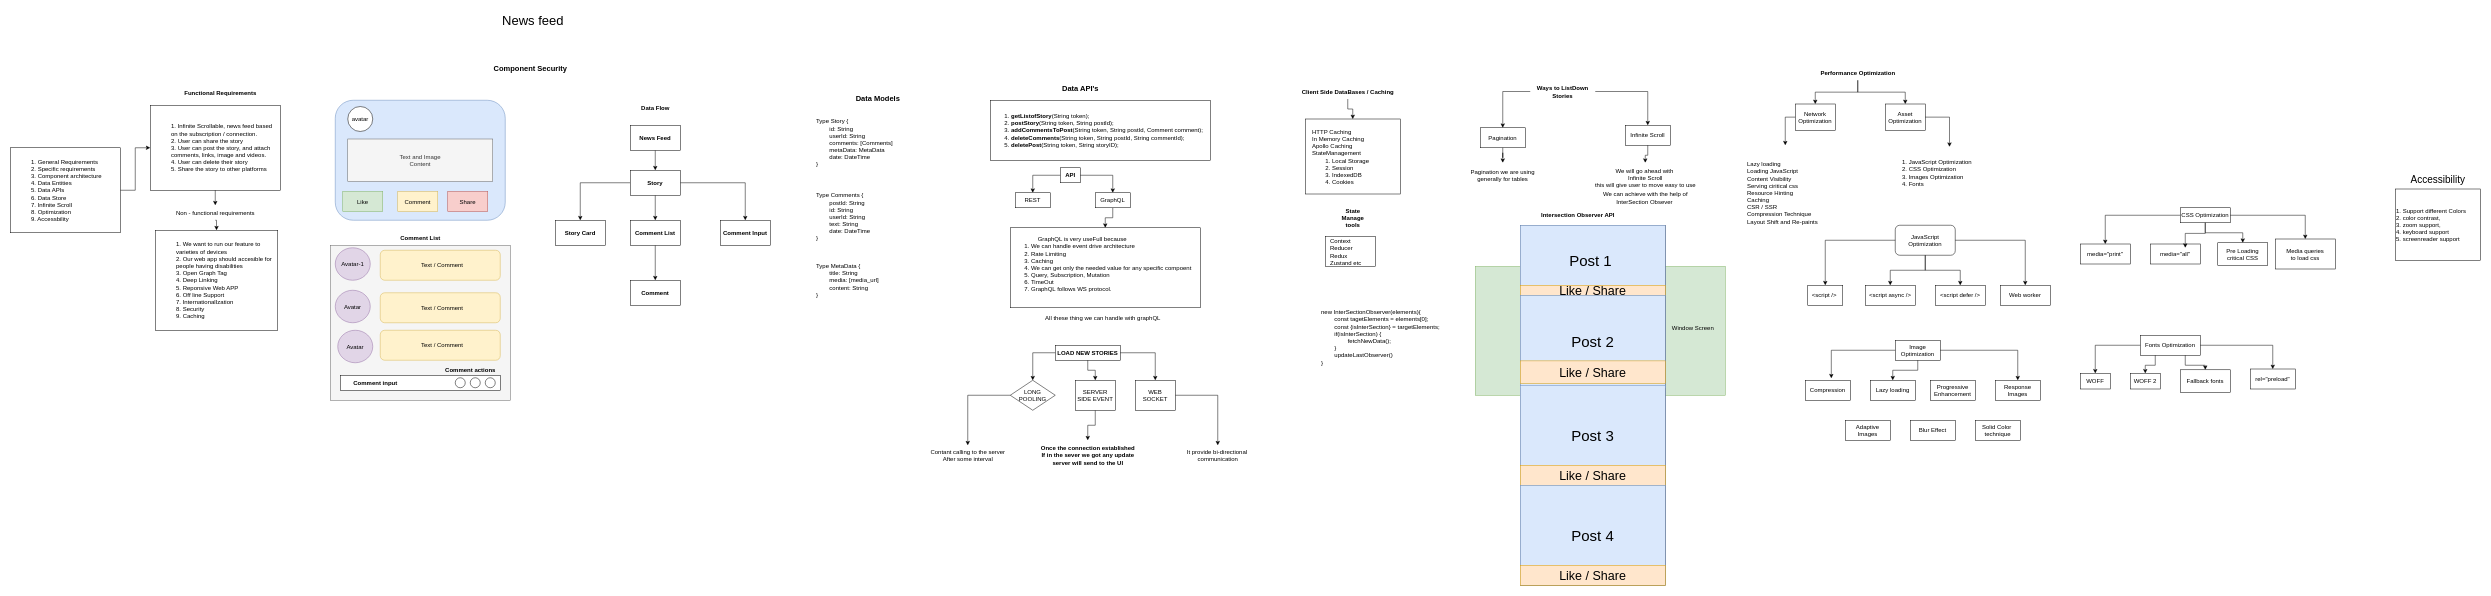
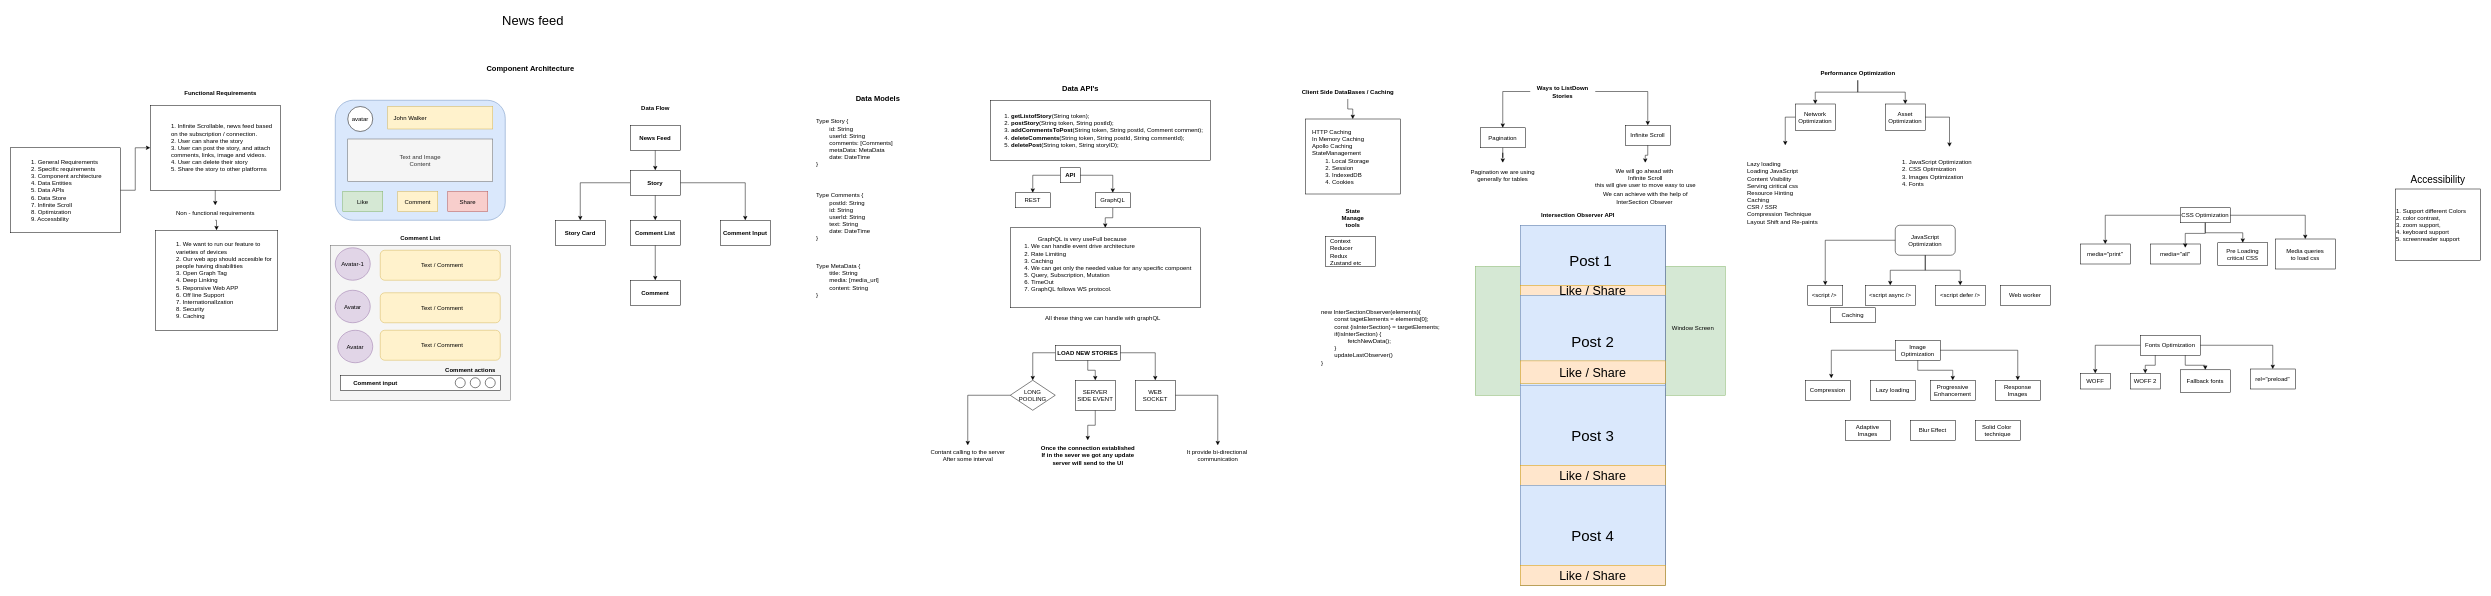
node "Component Security": label "Component Security" -> "Component Architecture"
node "John Walker": added
edge "JavaScript Optimization" -> "Web worker": removed
node "Caching": added
edge "Image Optimization" -> "Lazy loading": now "Image Optimization" -> "Progressive Enhancement"
